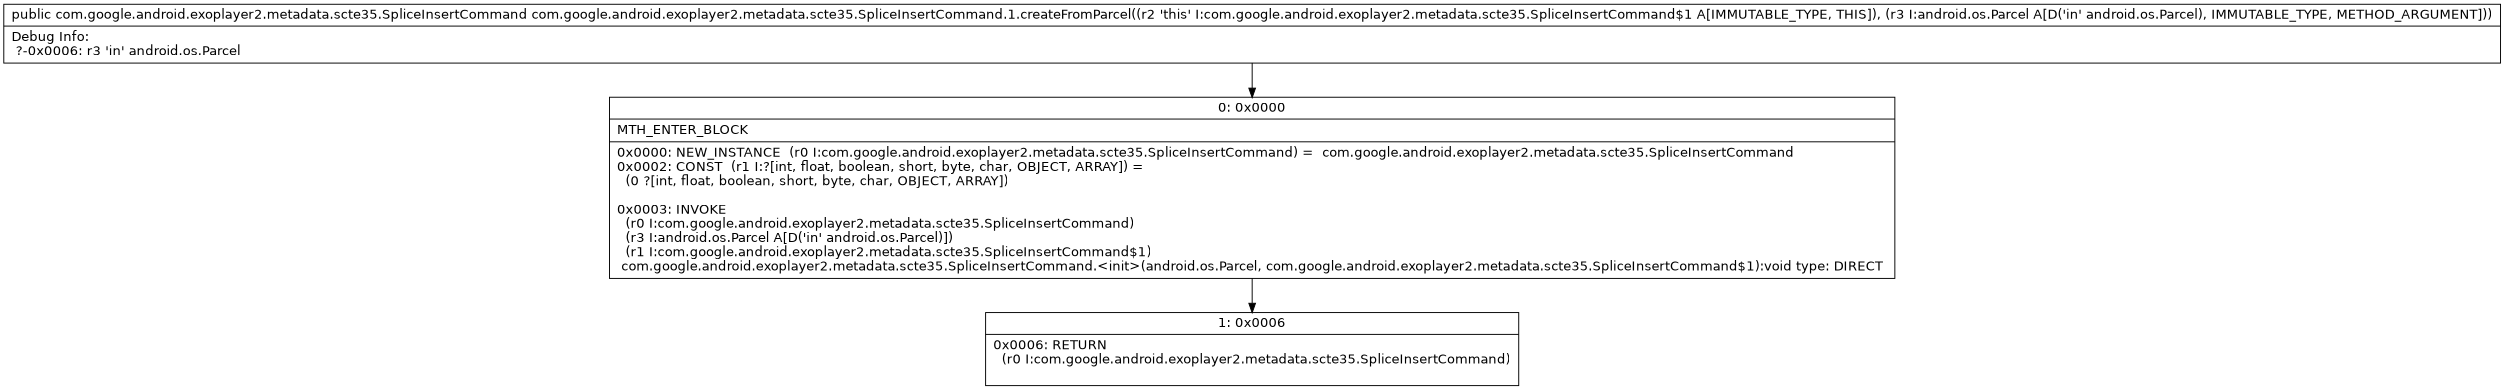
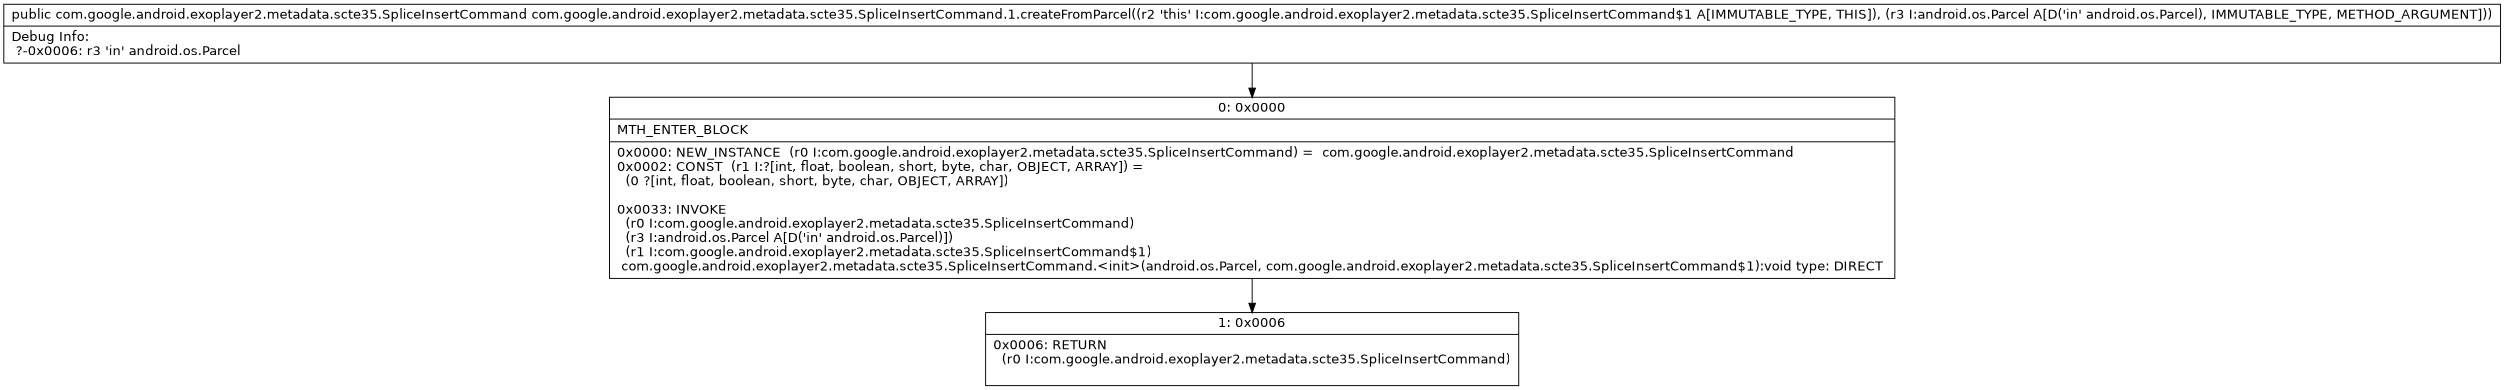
node "0: 0x0000": text "0x0003: INVOKE" -> "0x0033: INVOKE"
